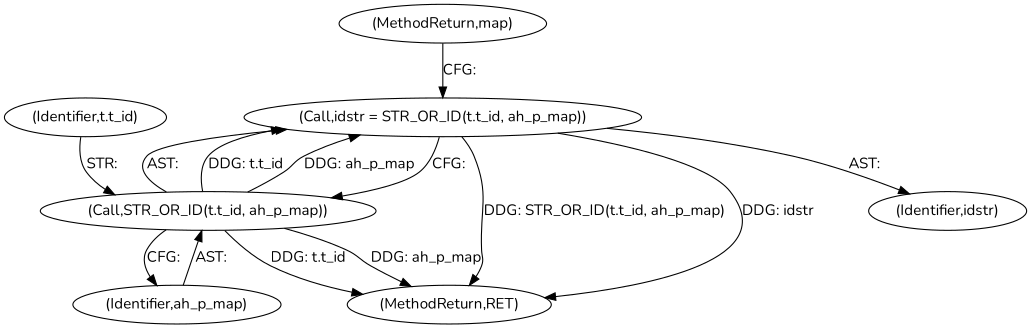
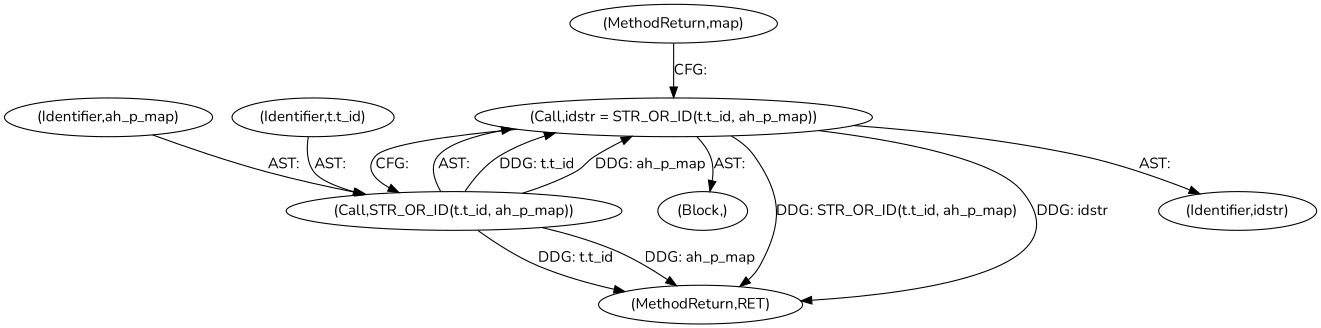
edge "(Identifier,t.t_id)" -> "(Call,STR_OR_ID(t.t_id, ah_p_map))": label "STR: " -> "AST: "
node "(Block,)": added
edge "(Call,STR_OR_ID(t.t_id, ah_p_map))" -> "(Identifier,ah_p_map)": removed, label "CFG:"
